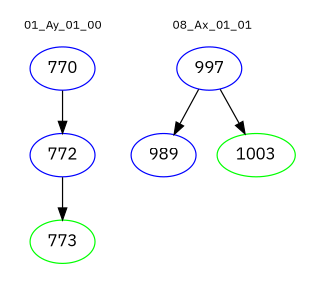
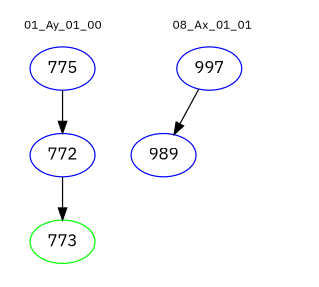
node "770": label "770" -> "775"
node "1003": removed
